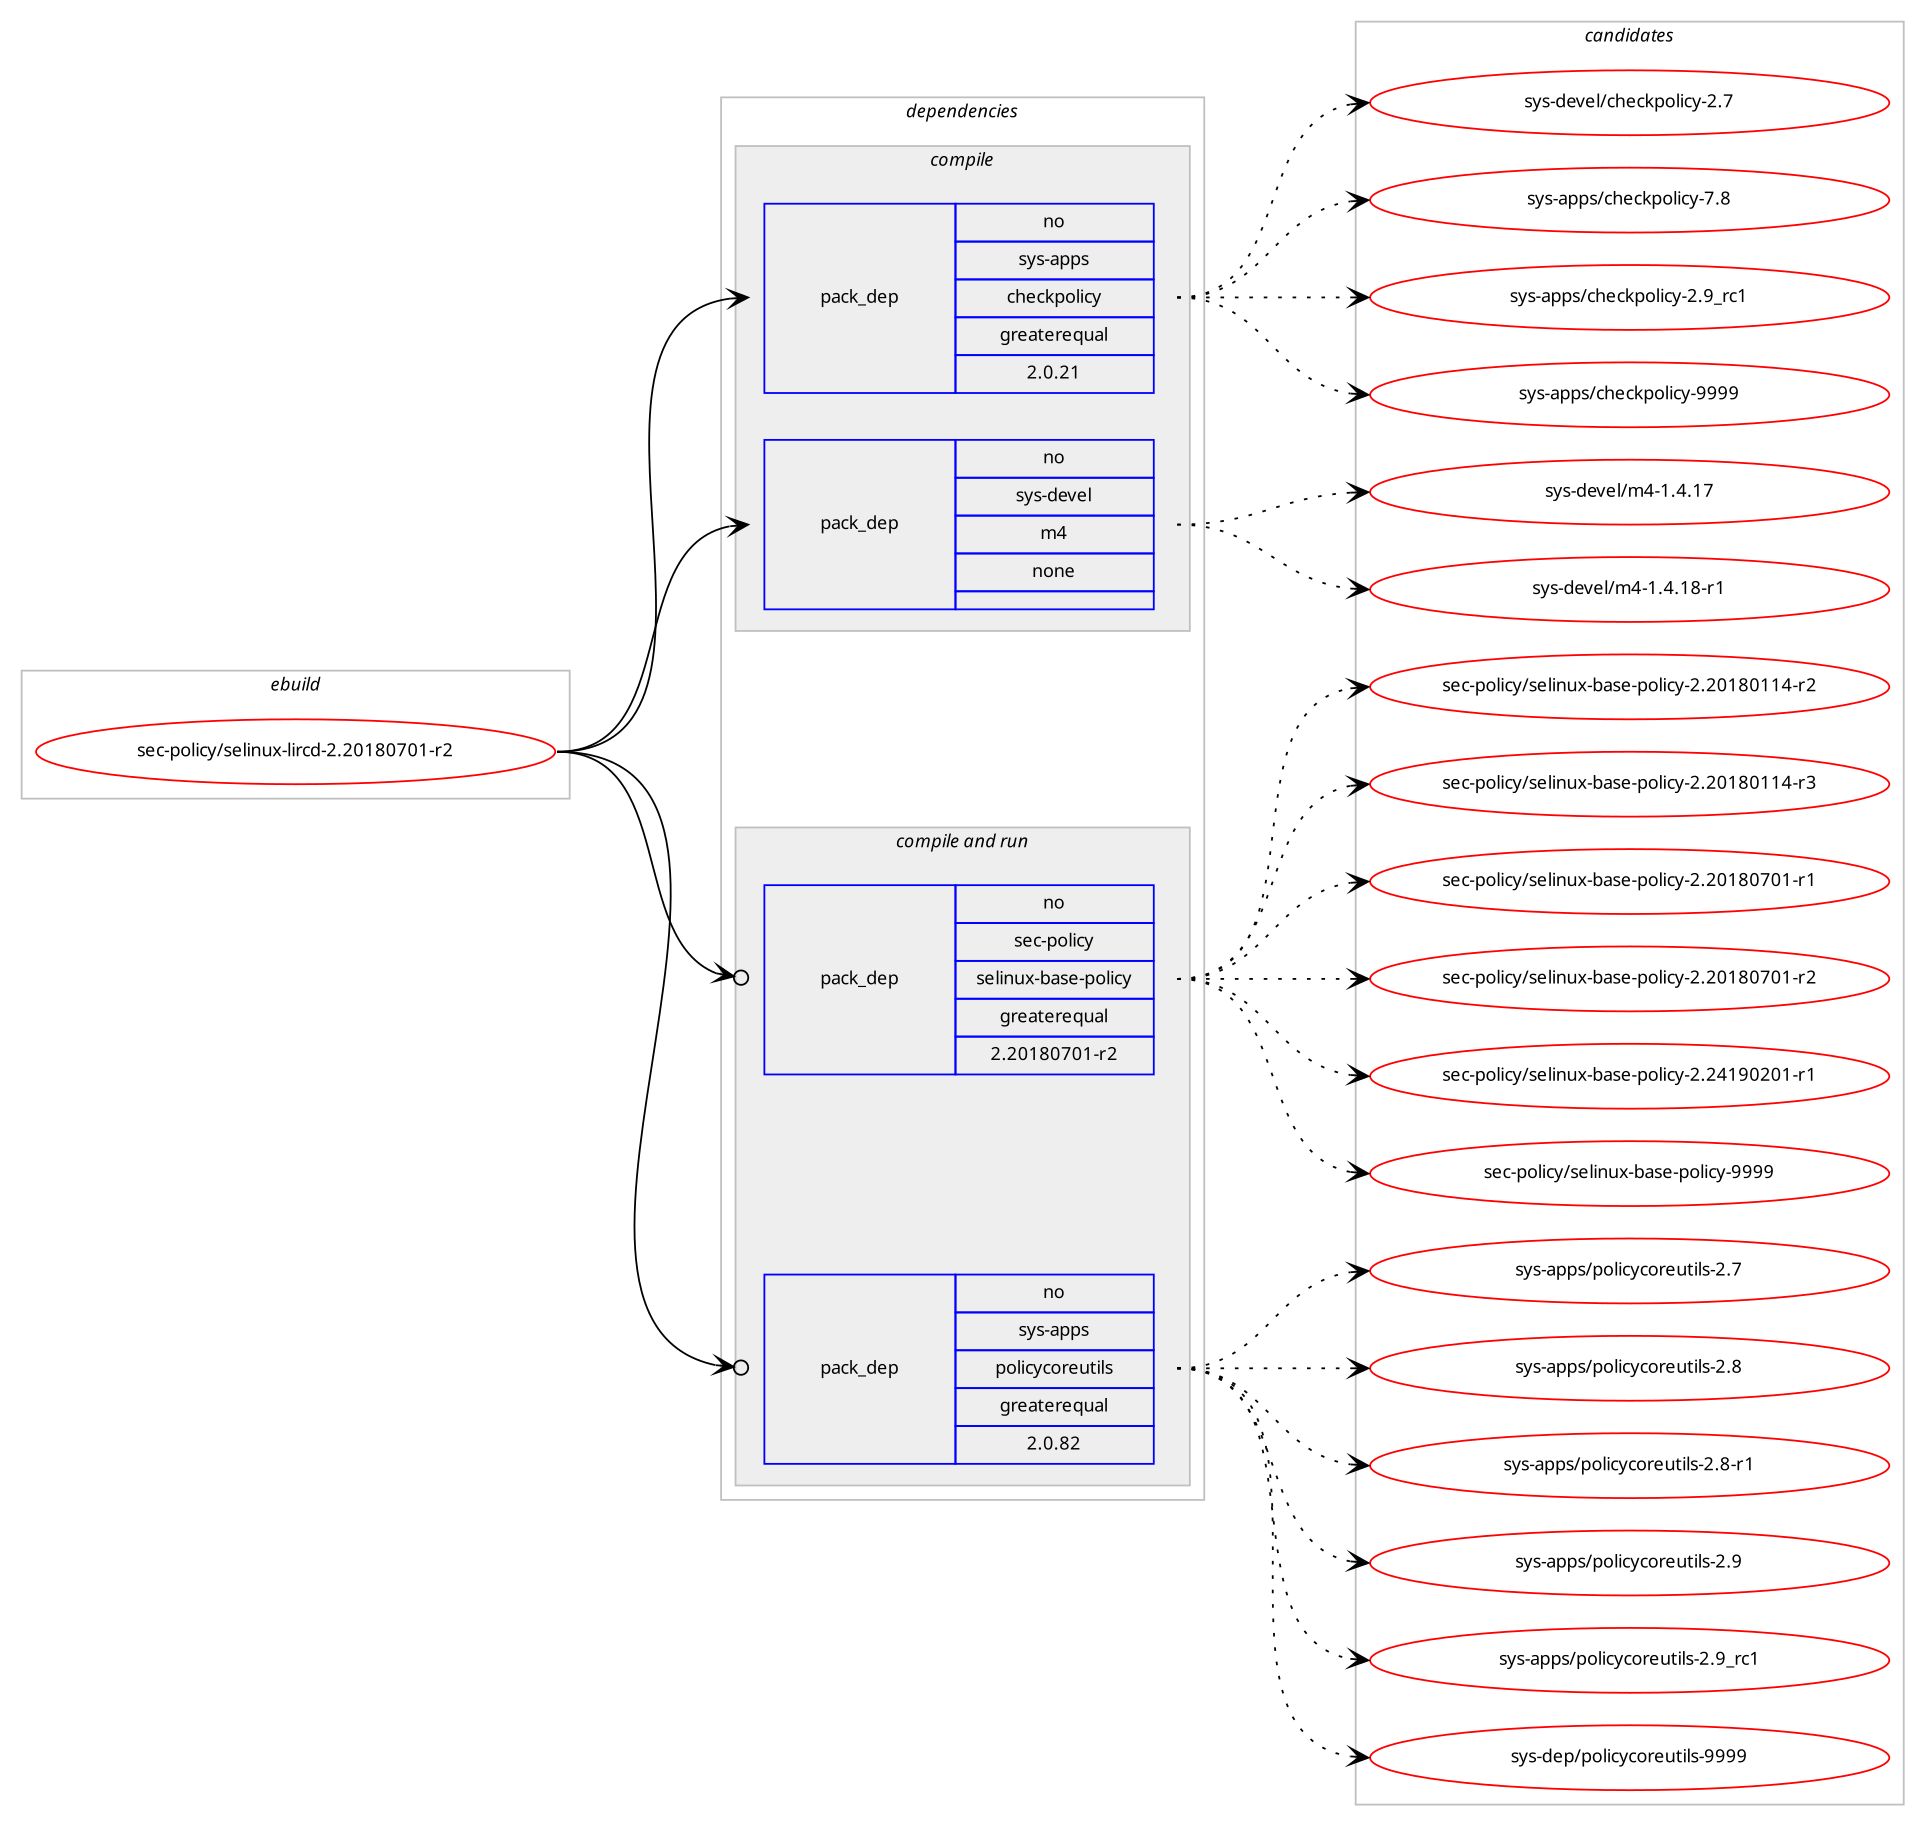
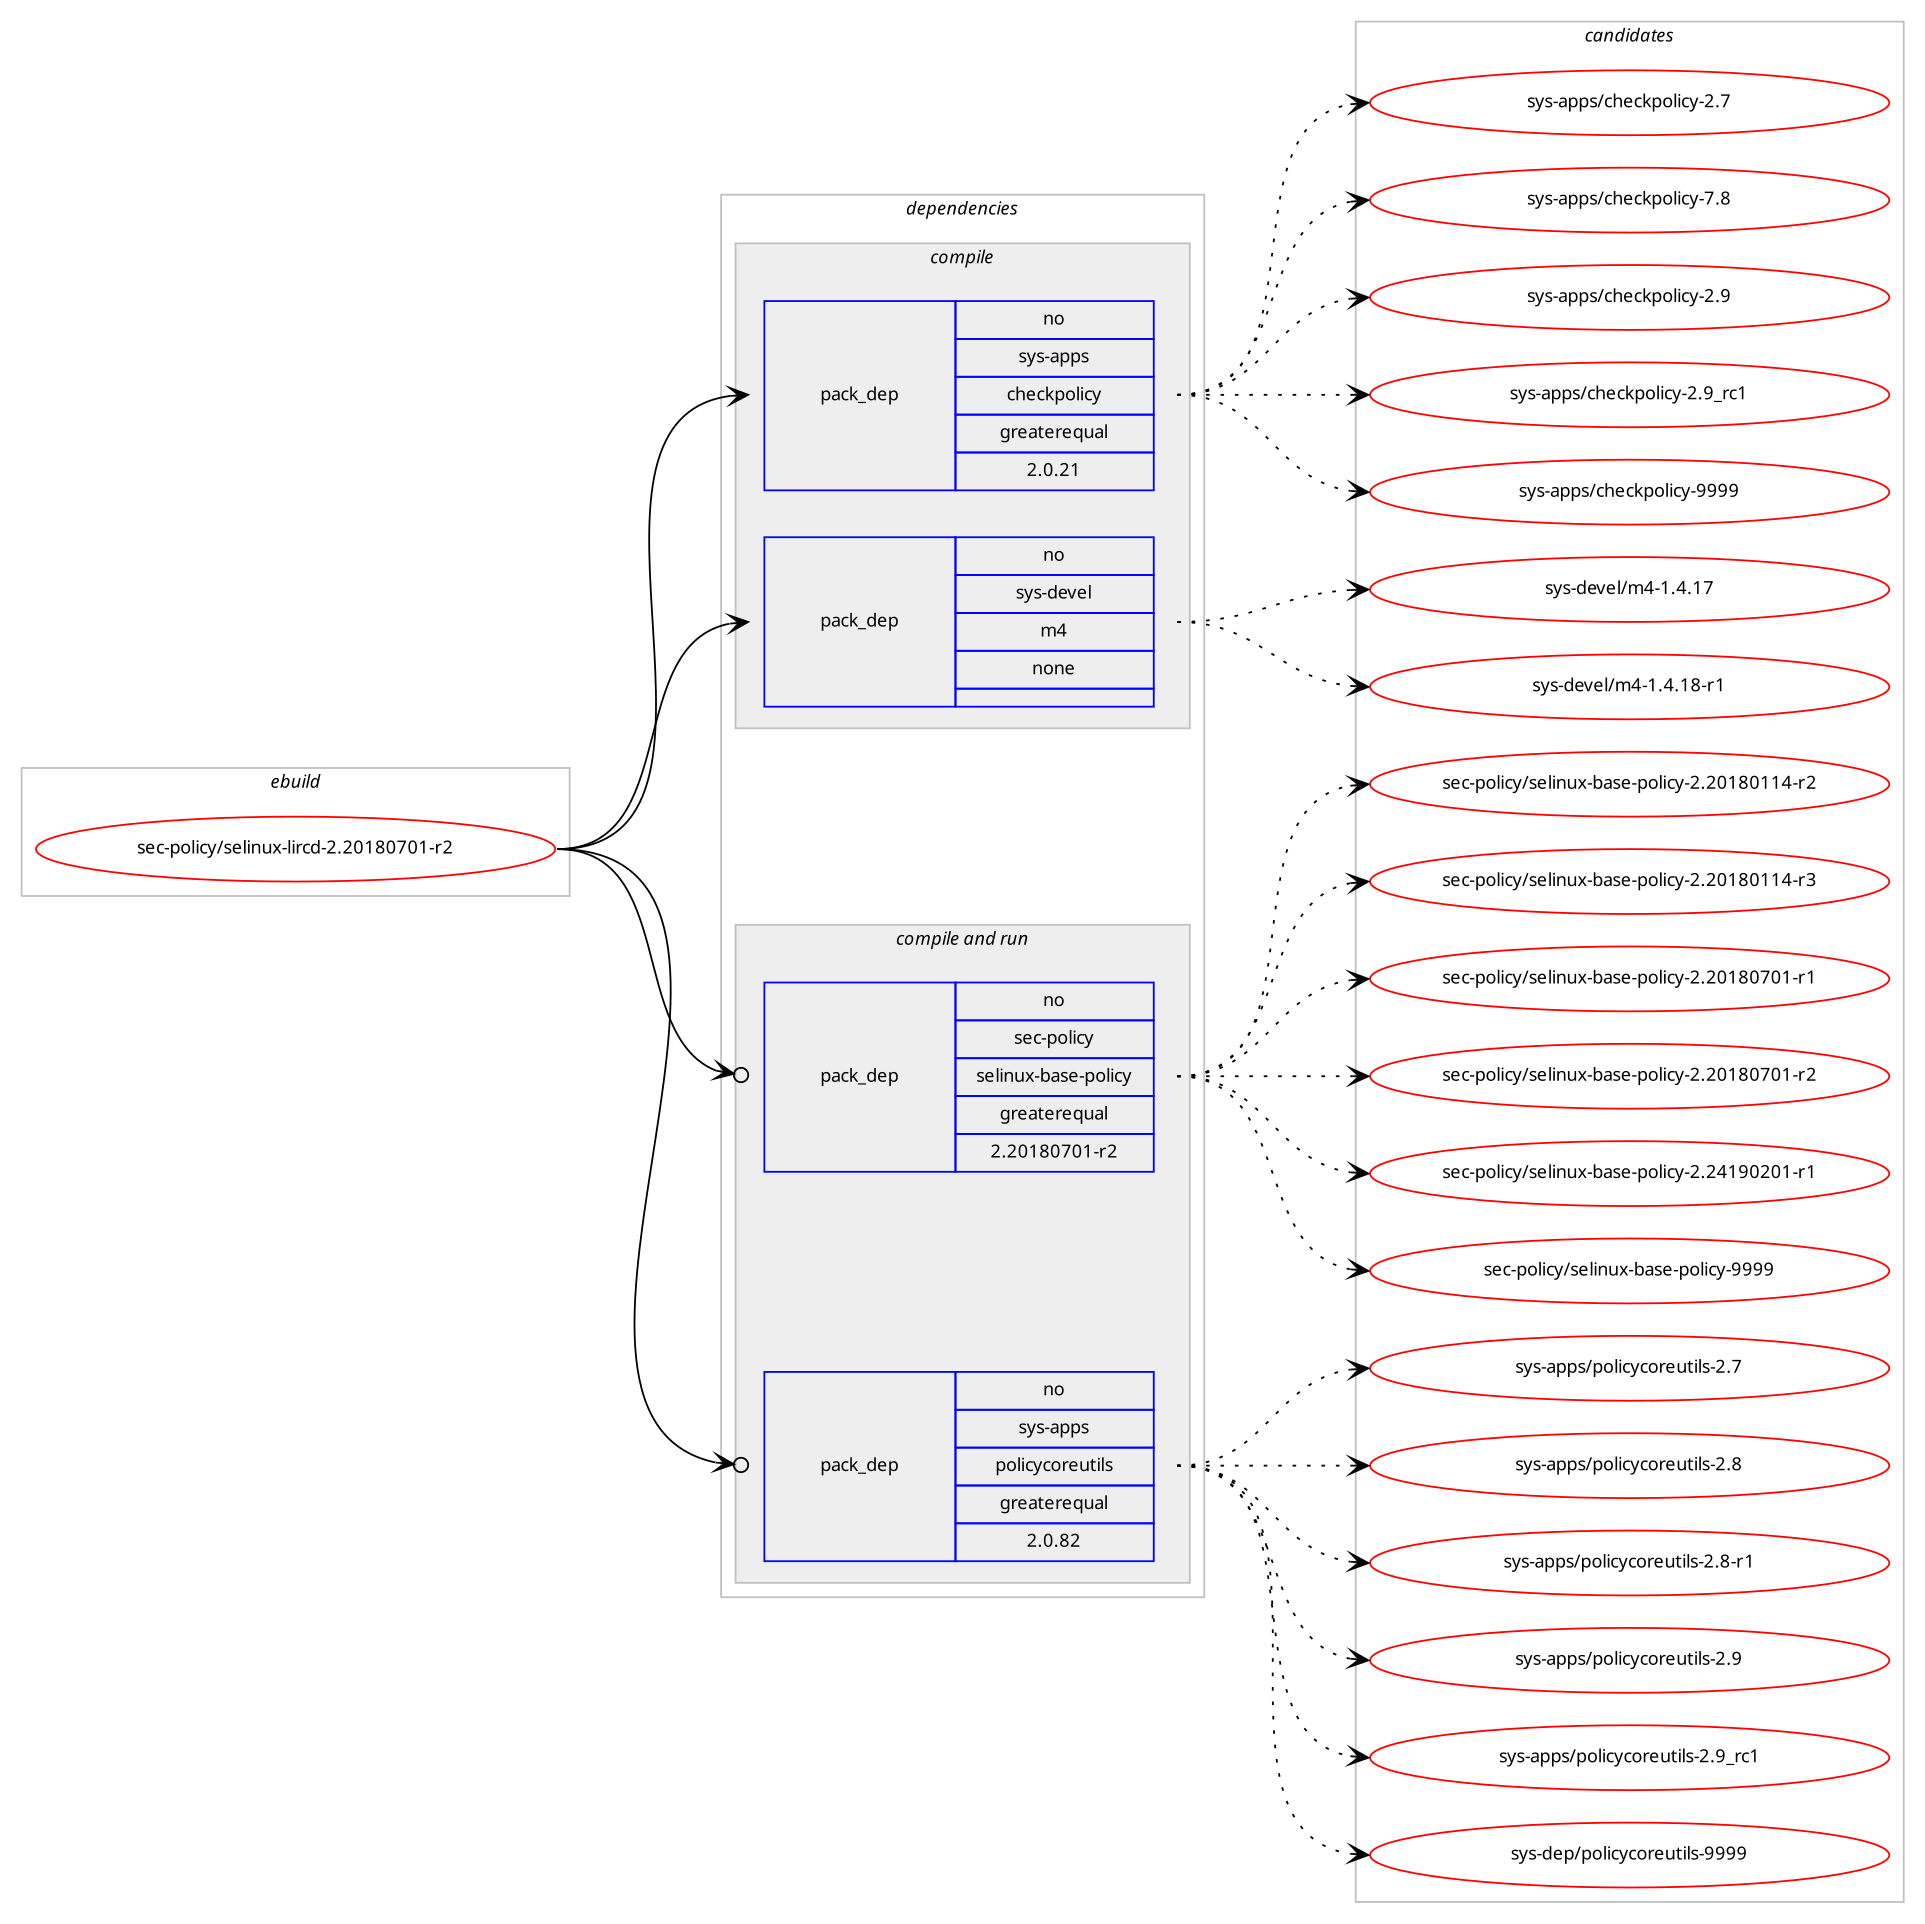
node "sys-devel/checkpolicy-2.7": label "sys-devel/checkpolicy-2.7" -> "sys-apps/checkpolicy-2.7"
node "sys-apps/checkpolicy-2.9": added
